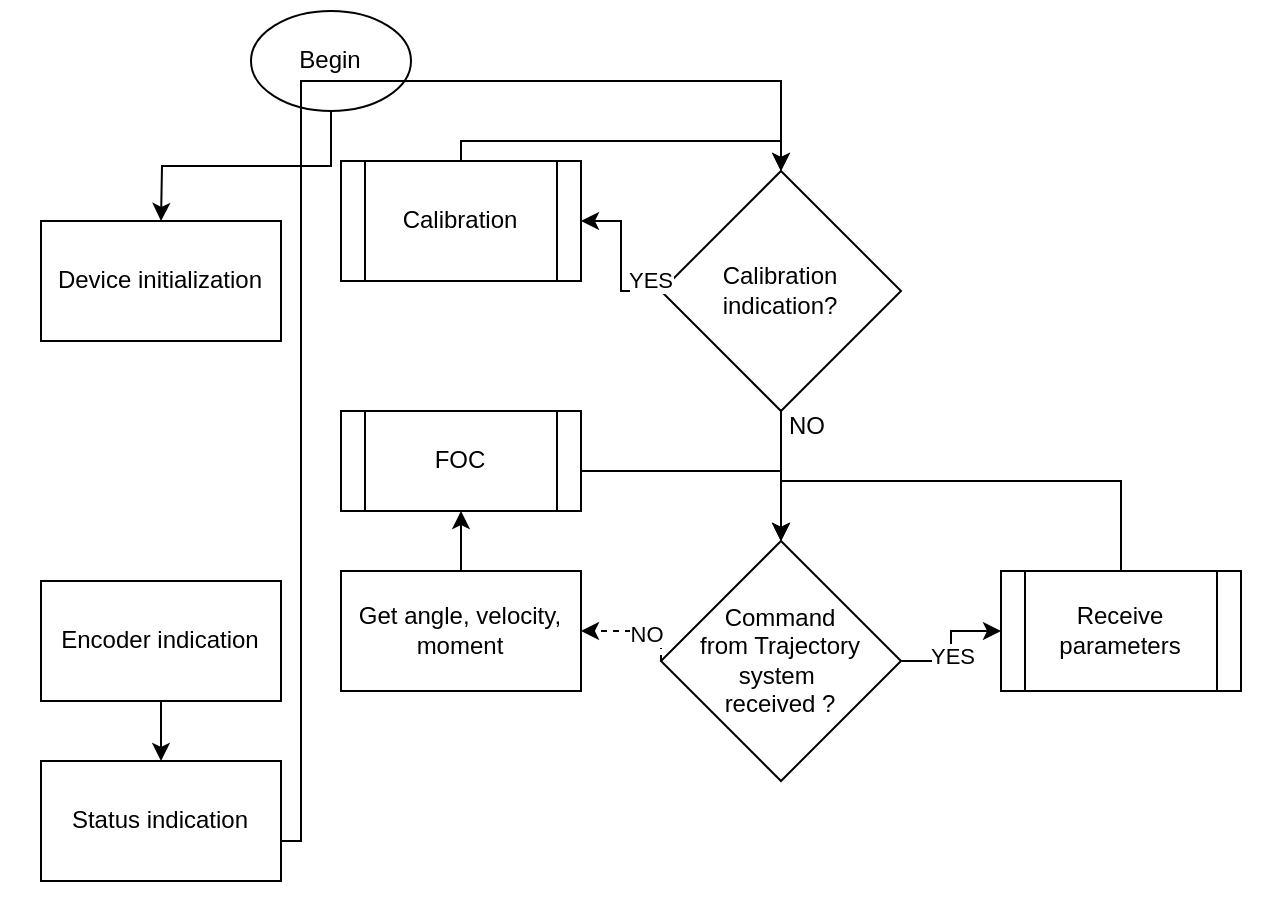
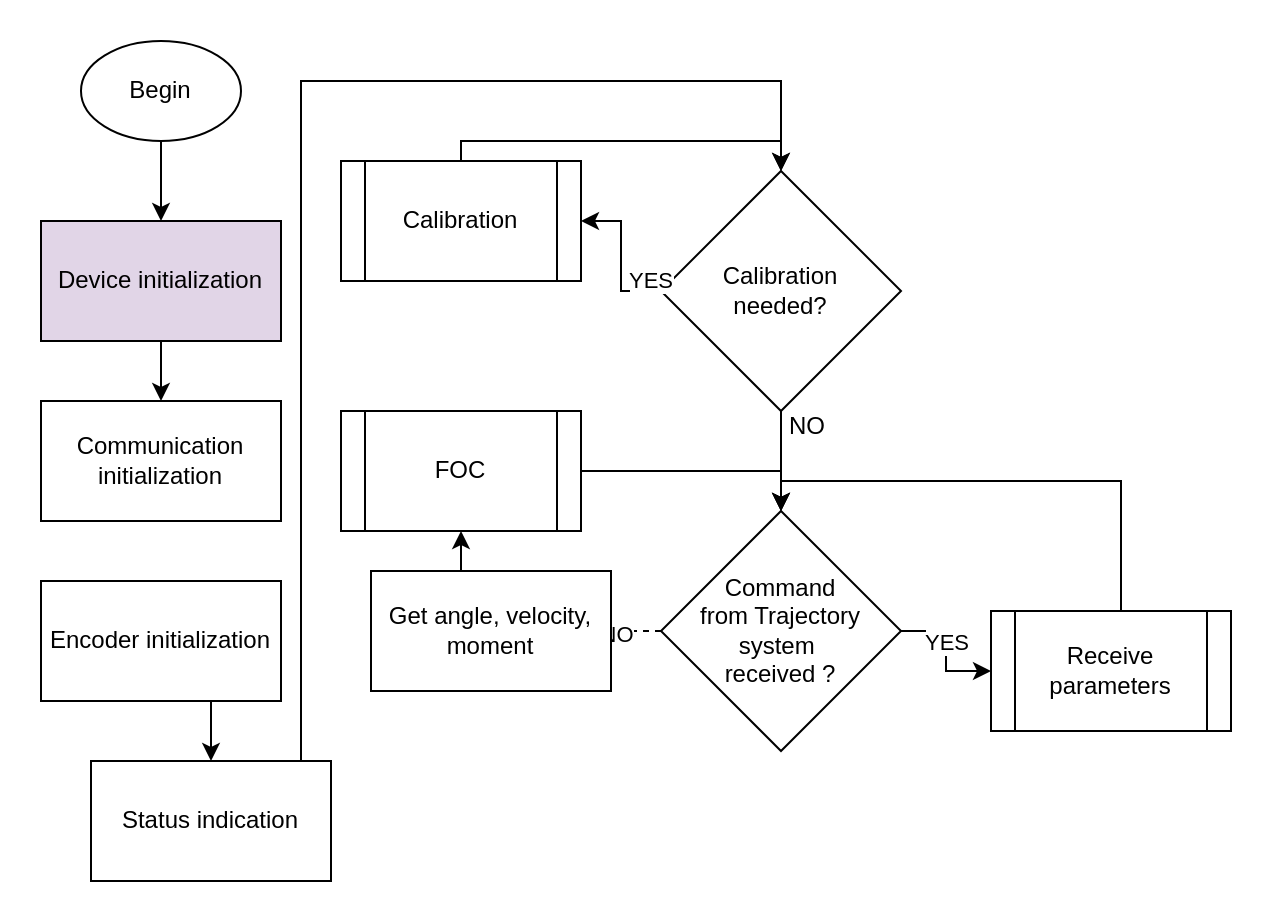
node "Begin": moved (331, 61) -> (161, 91)
node "Device initialization": fillcolor #ffffff -> #e1d5e7
node "Calibration indication?": label "Calibration indication?" -> "Calibration needed?"
edge "Device initialization" -> "Communication initialization": added
node "Communication initialization": added
node "FOC": size 240x100 -> 240x120
node "Get angle, velocity, moment": moved (461, 631) -> (491, 631)
node "Receive parameters": moved (1121, 631) -> (1111, 671)
node "Encoder indication": label "Encoder indication" -> "Encoder initialization"
node "Command from Trajectory system received ?": moved (781, 661) -> (781, 631)
node "Status indication": moved (161, 821) -> (211, 821)
